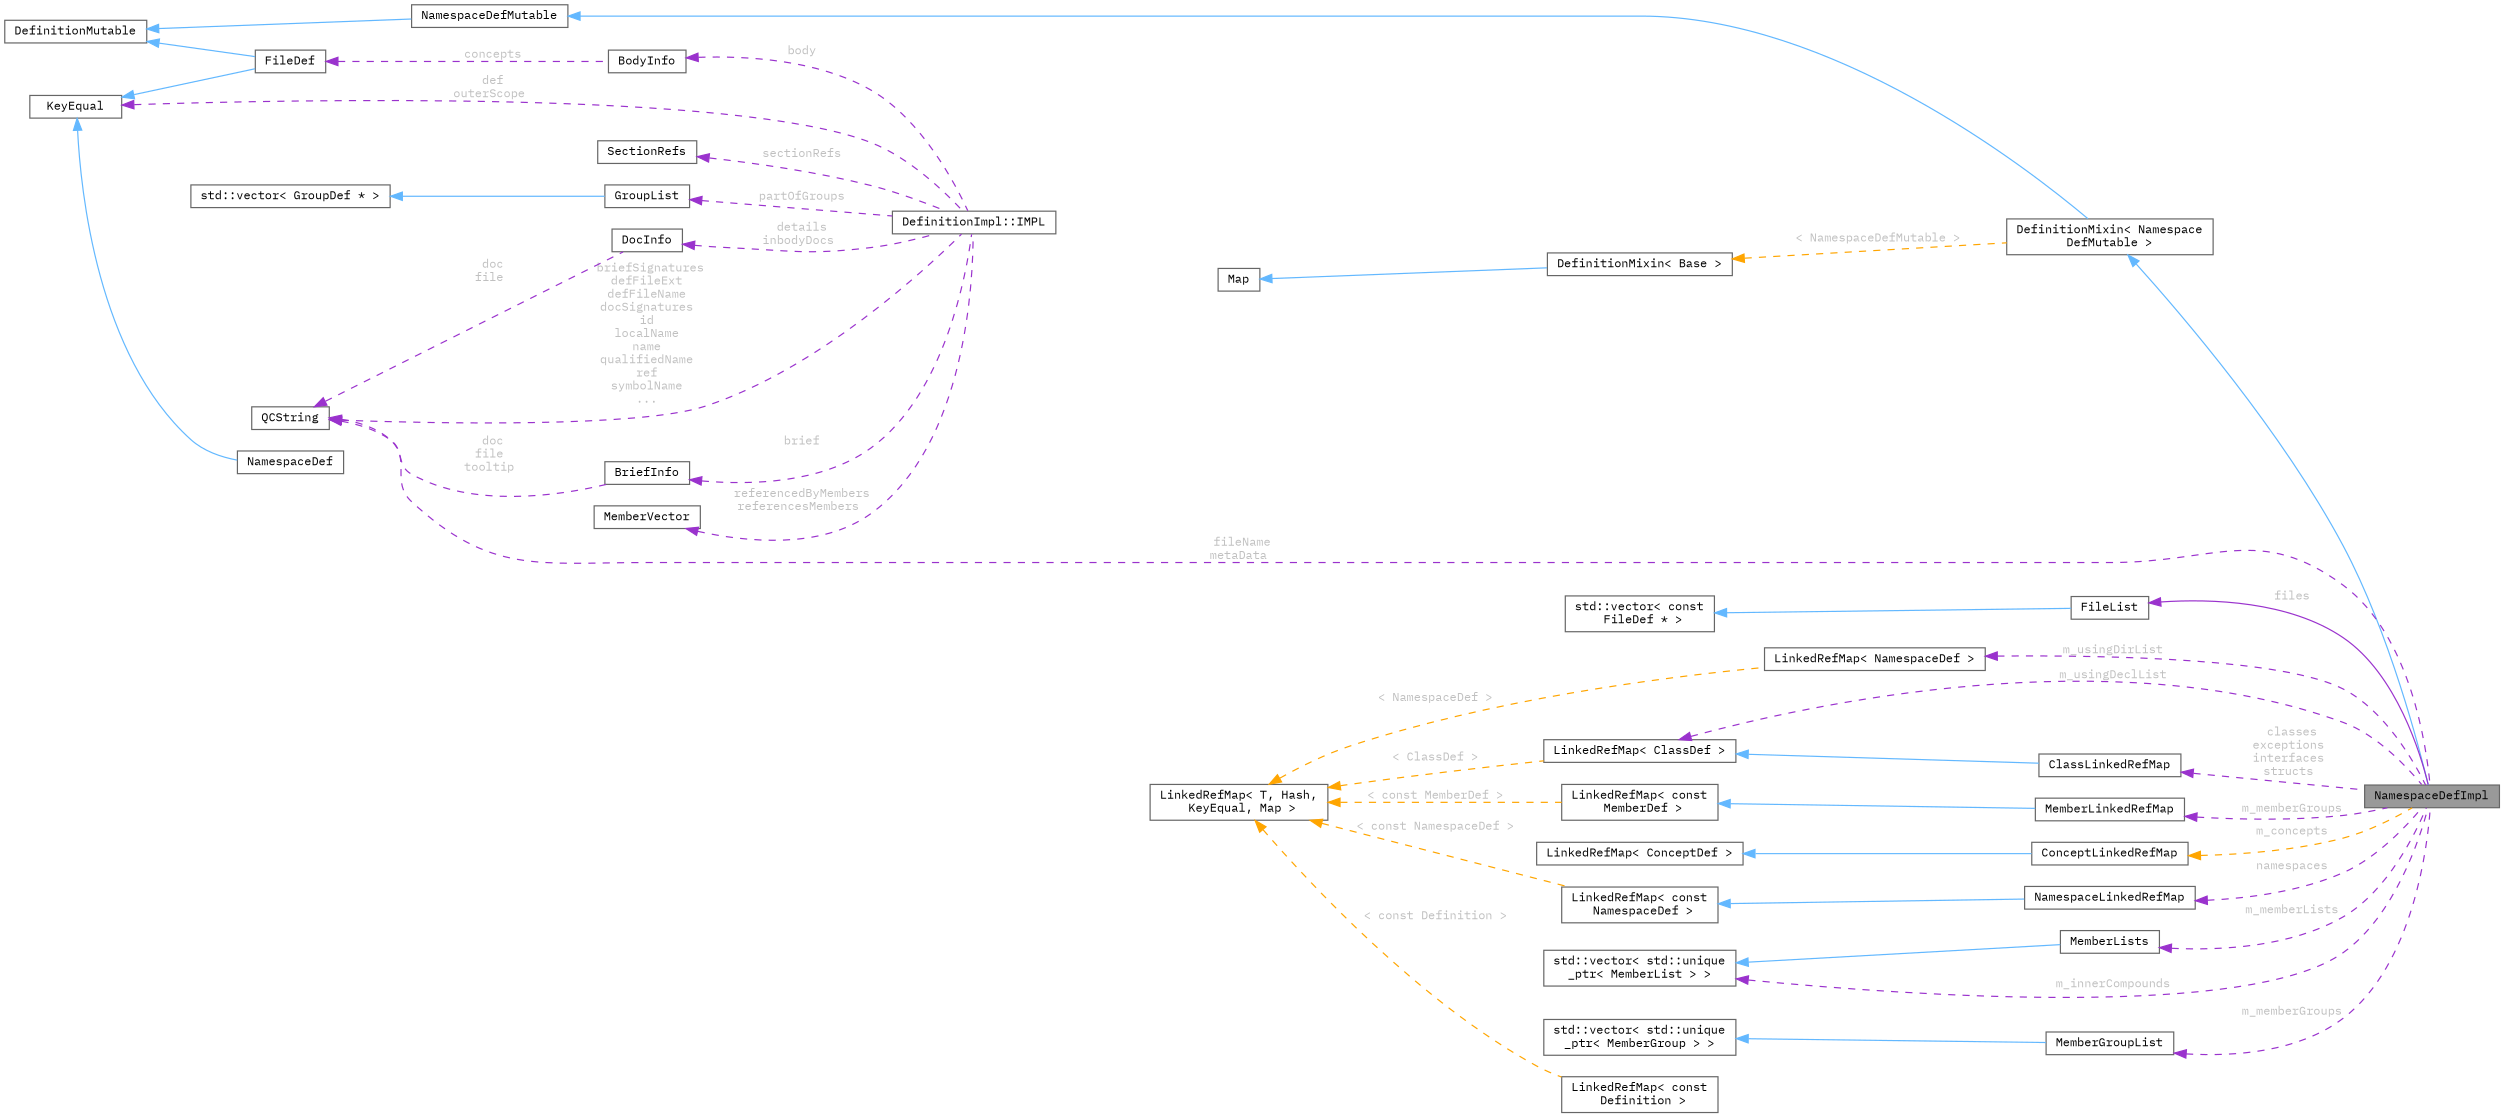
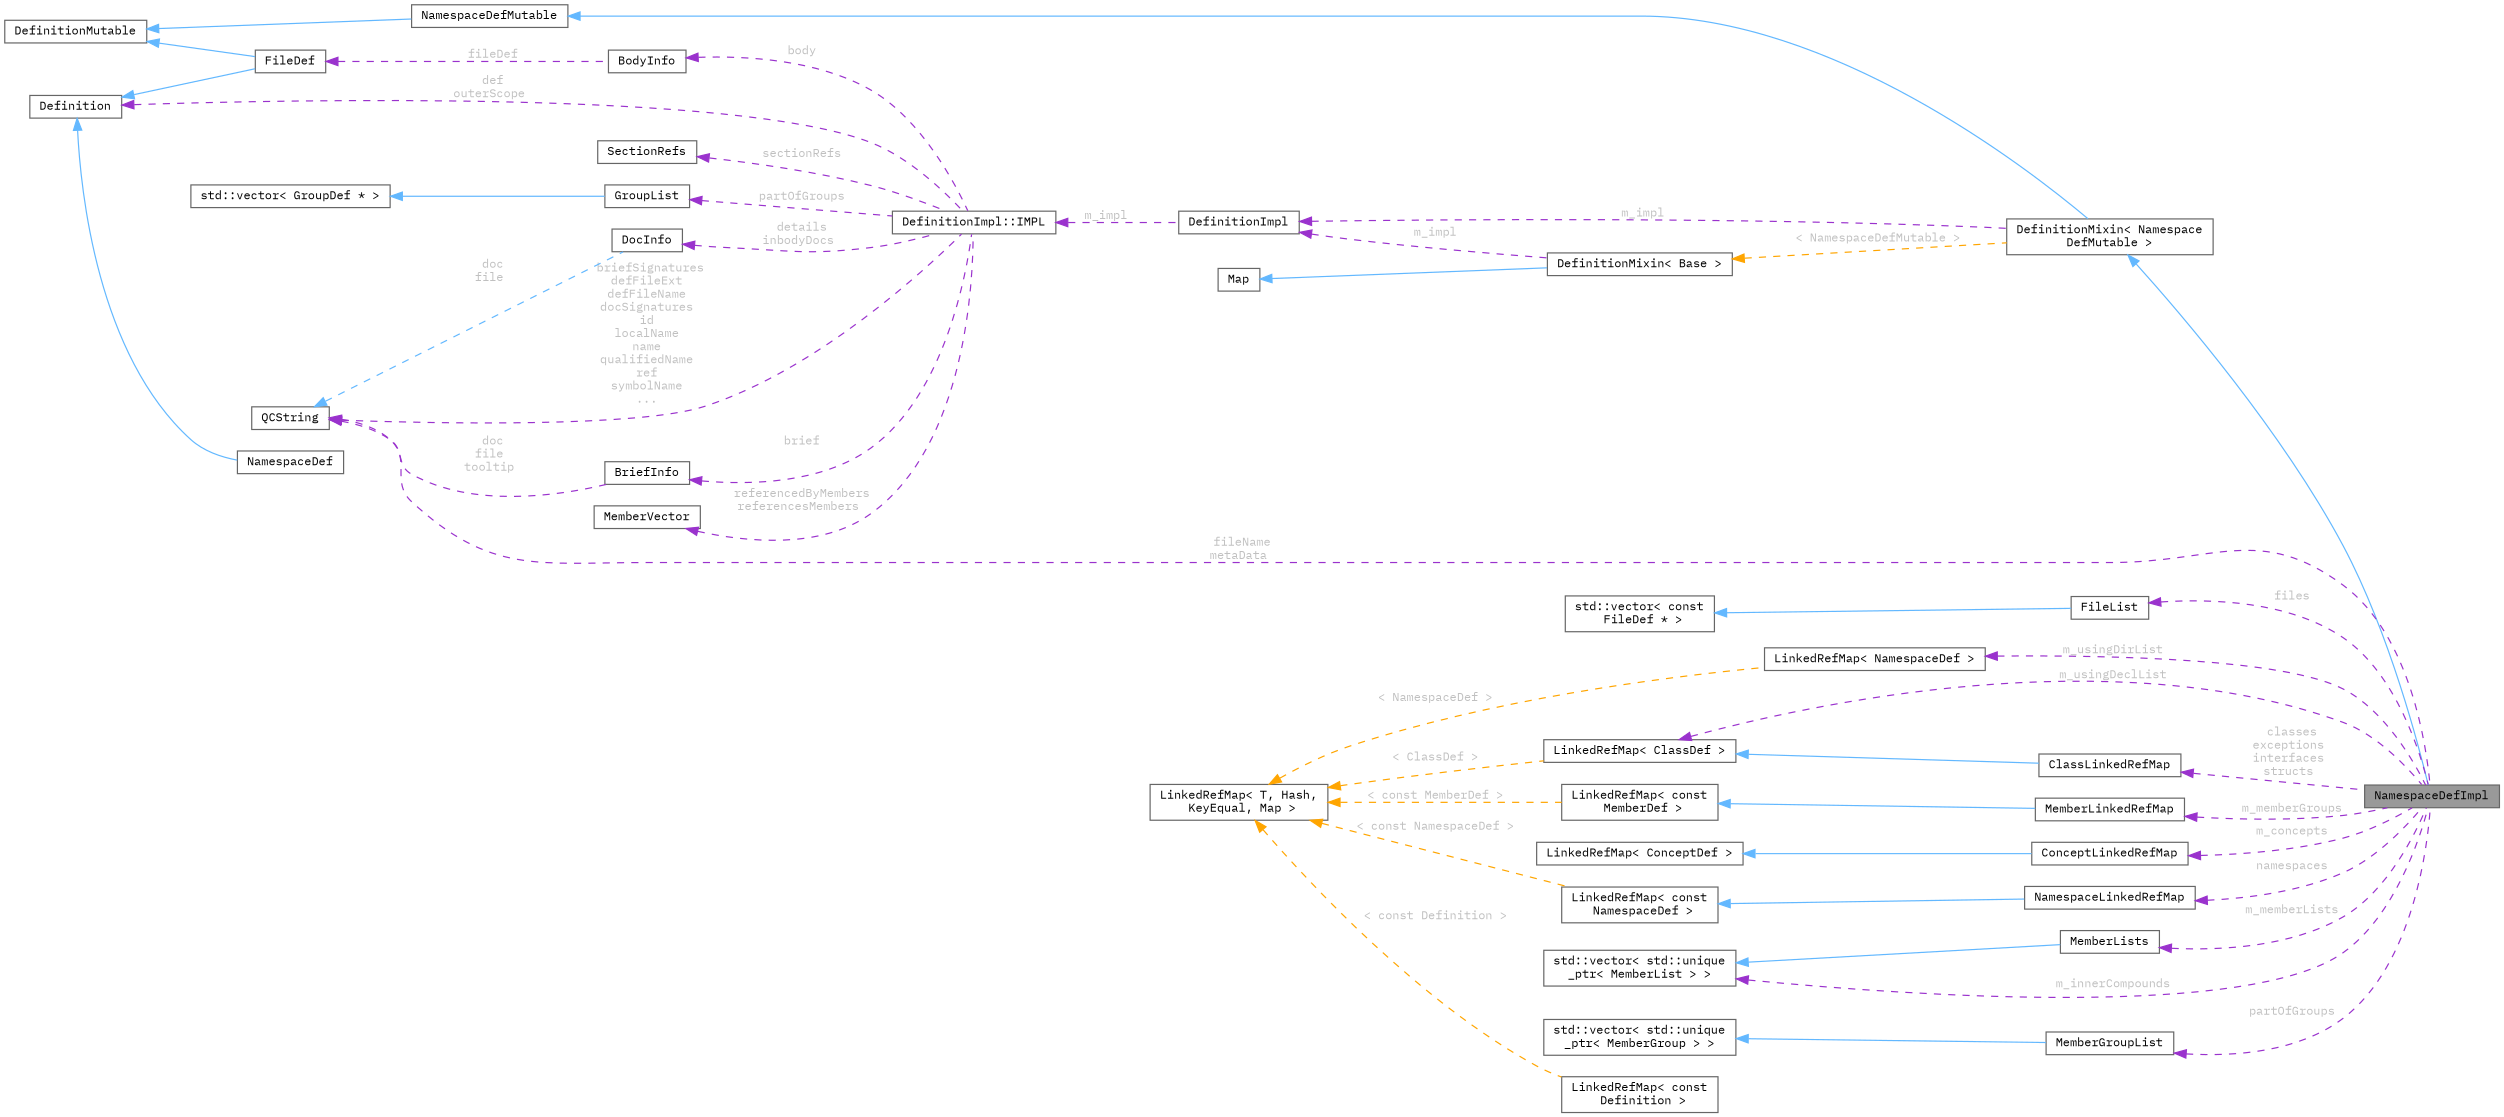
edge "BodyInfo" -> "FileDef": label " concepts" -> " fileDef"
node "KeyEqual": label "KeyEqual" -> "Definition"
node "DefinitionImpl": added
edge "DocInfo" -> "QCString": color darkorchid3 -> steelblue1
edge "NamespaceDefImpl" -> "FileList": style solid -> dashed
edge "NamespaceDefImpl" -> "ConceptLinkedRefMap": color orange -> darkorchid3
edge "NamespaceDefImpl" -> "MemberGroupList": label " m_memberGroups" -> " partOfGroups"
